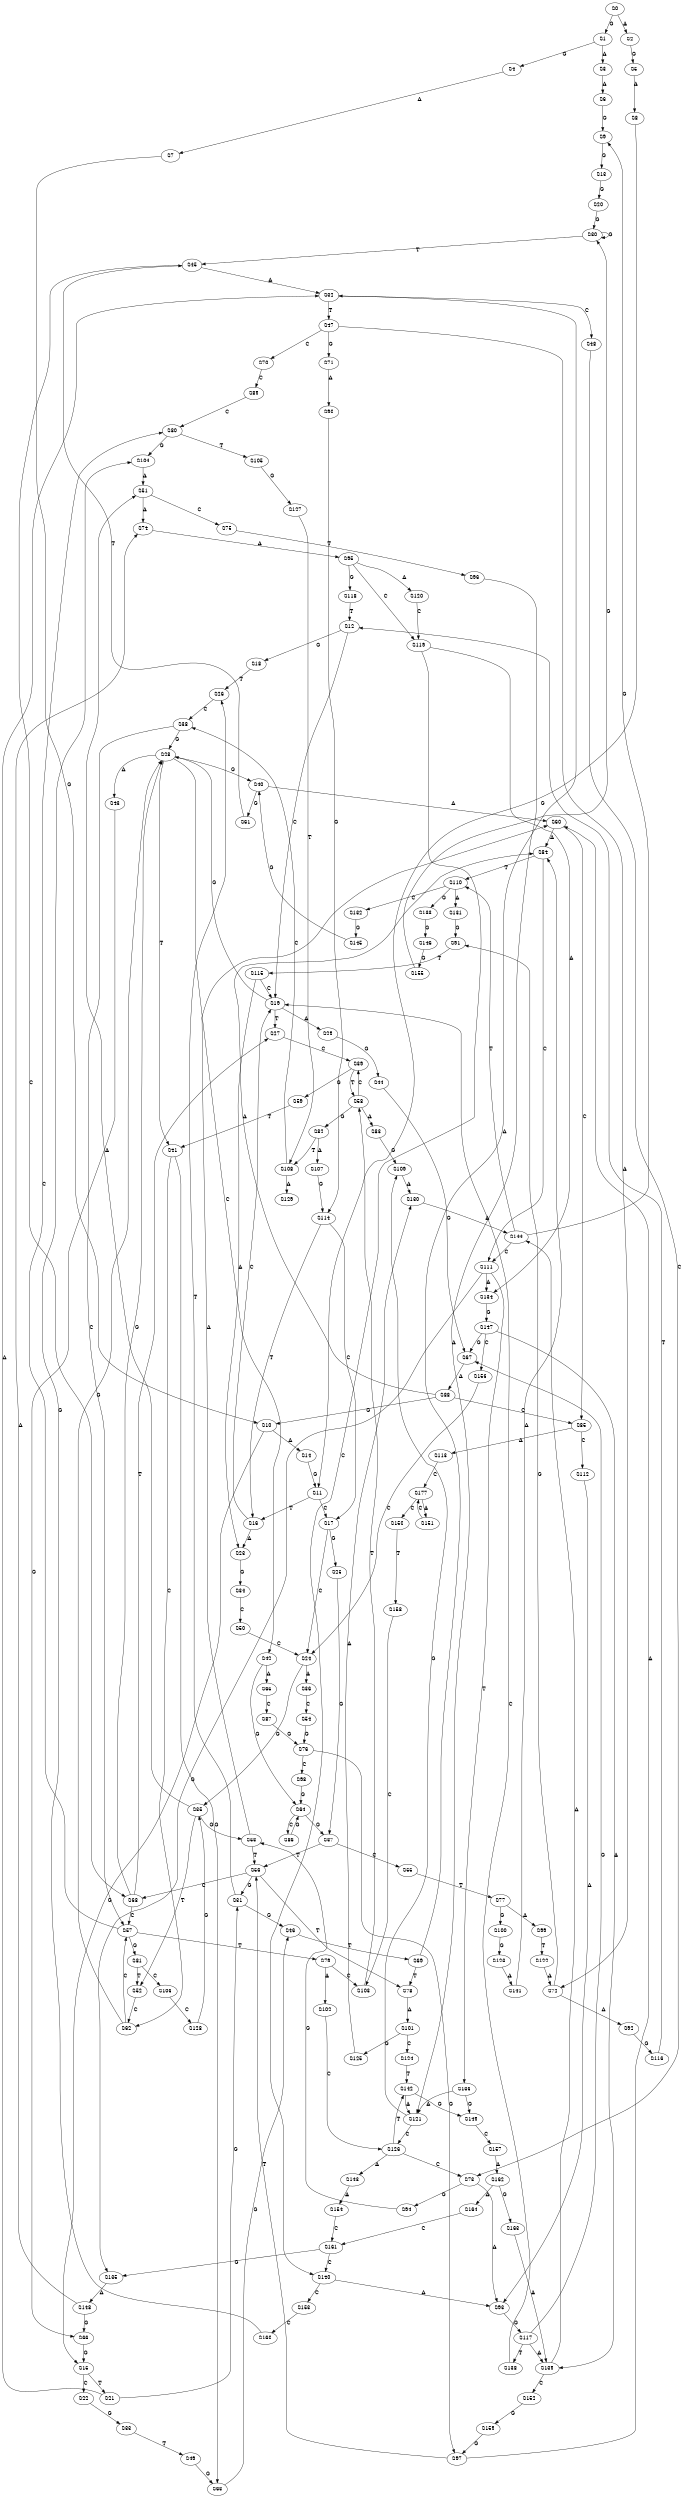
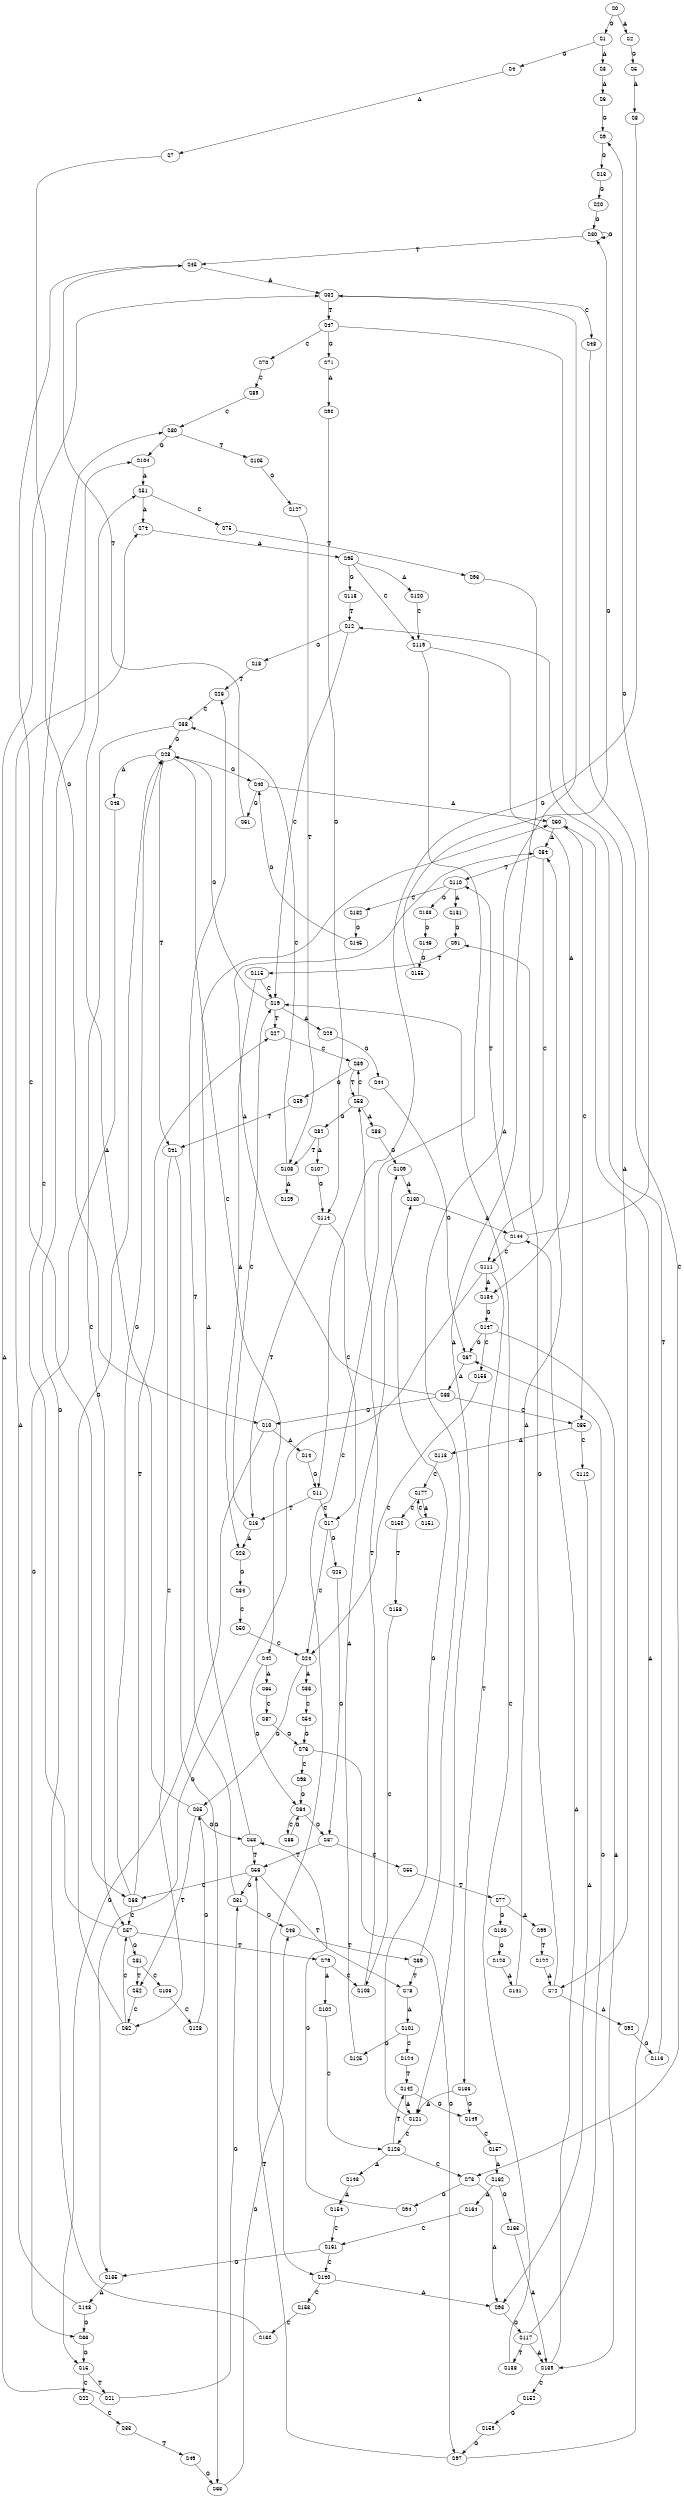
edge "S22" -> "S33": label "G" -> "C"
